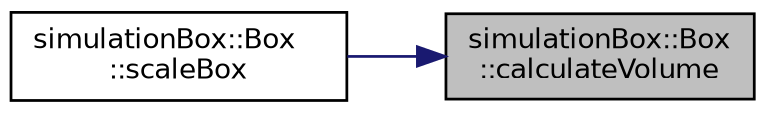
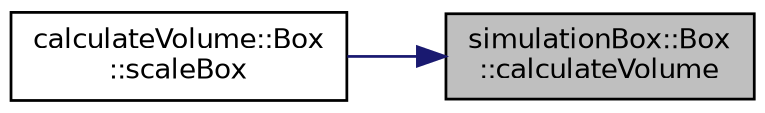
node "simulationBox::Box ::scaleBox": label "simulationBox::Box ::scaleBox" -> "calculateVolume::Box ::scaleBox"
